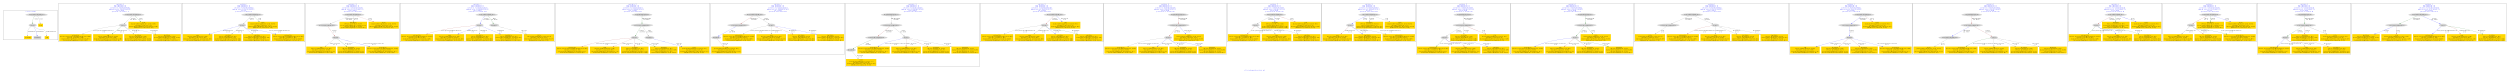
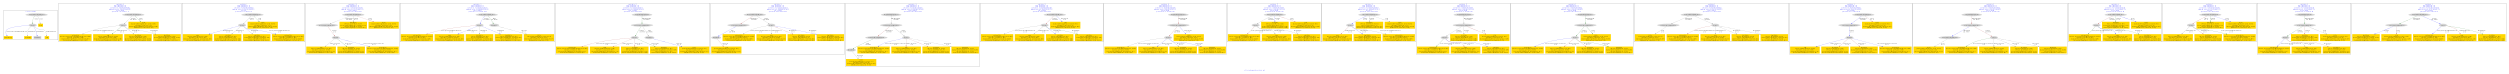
node "nationality": added
